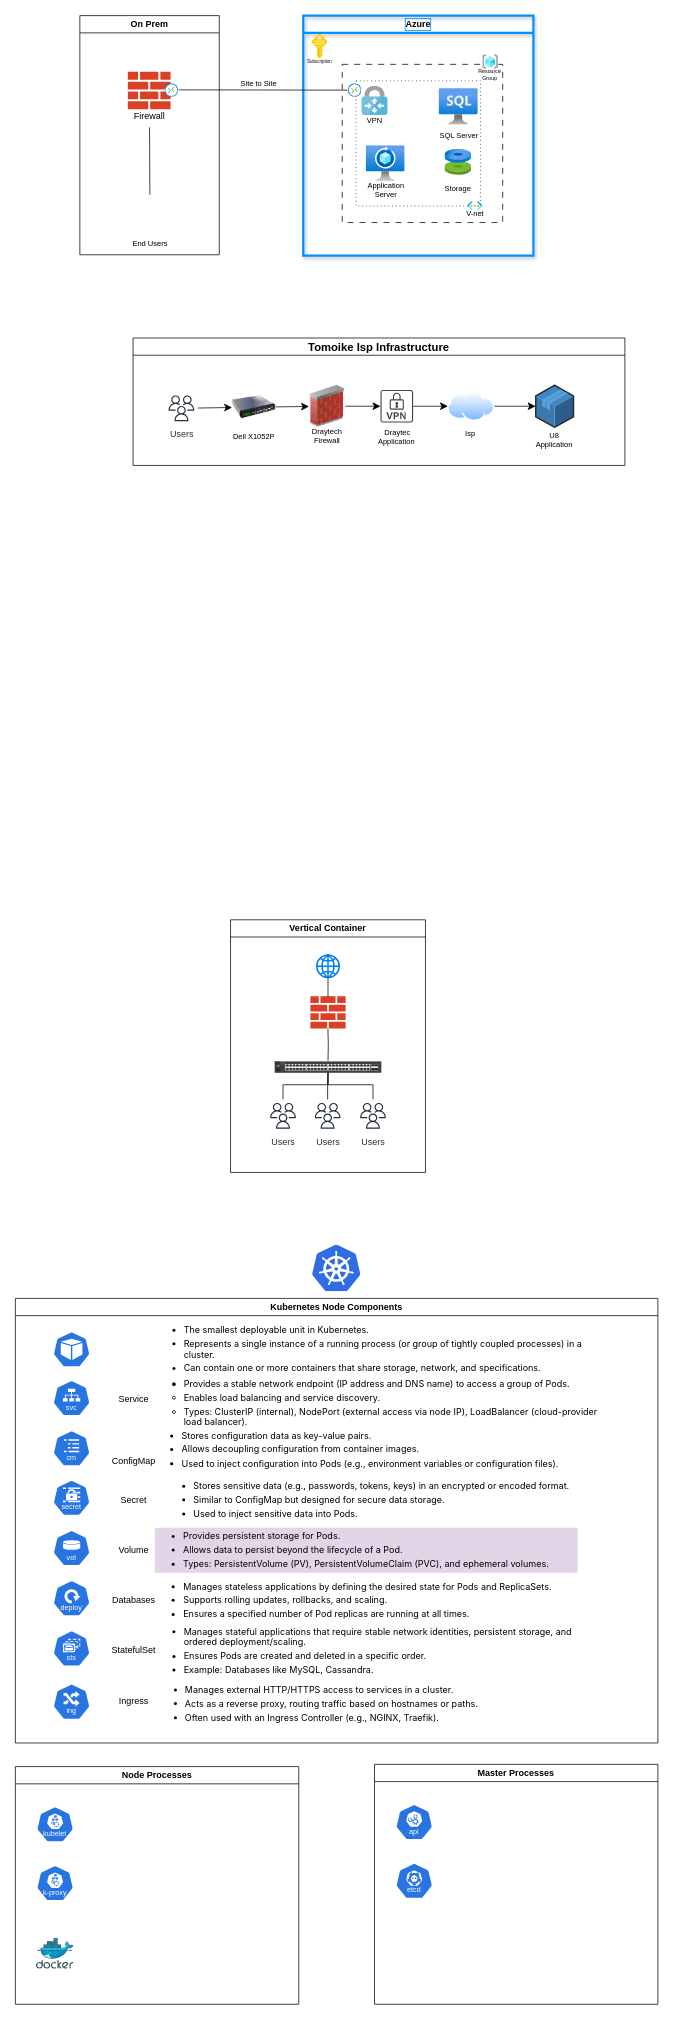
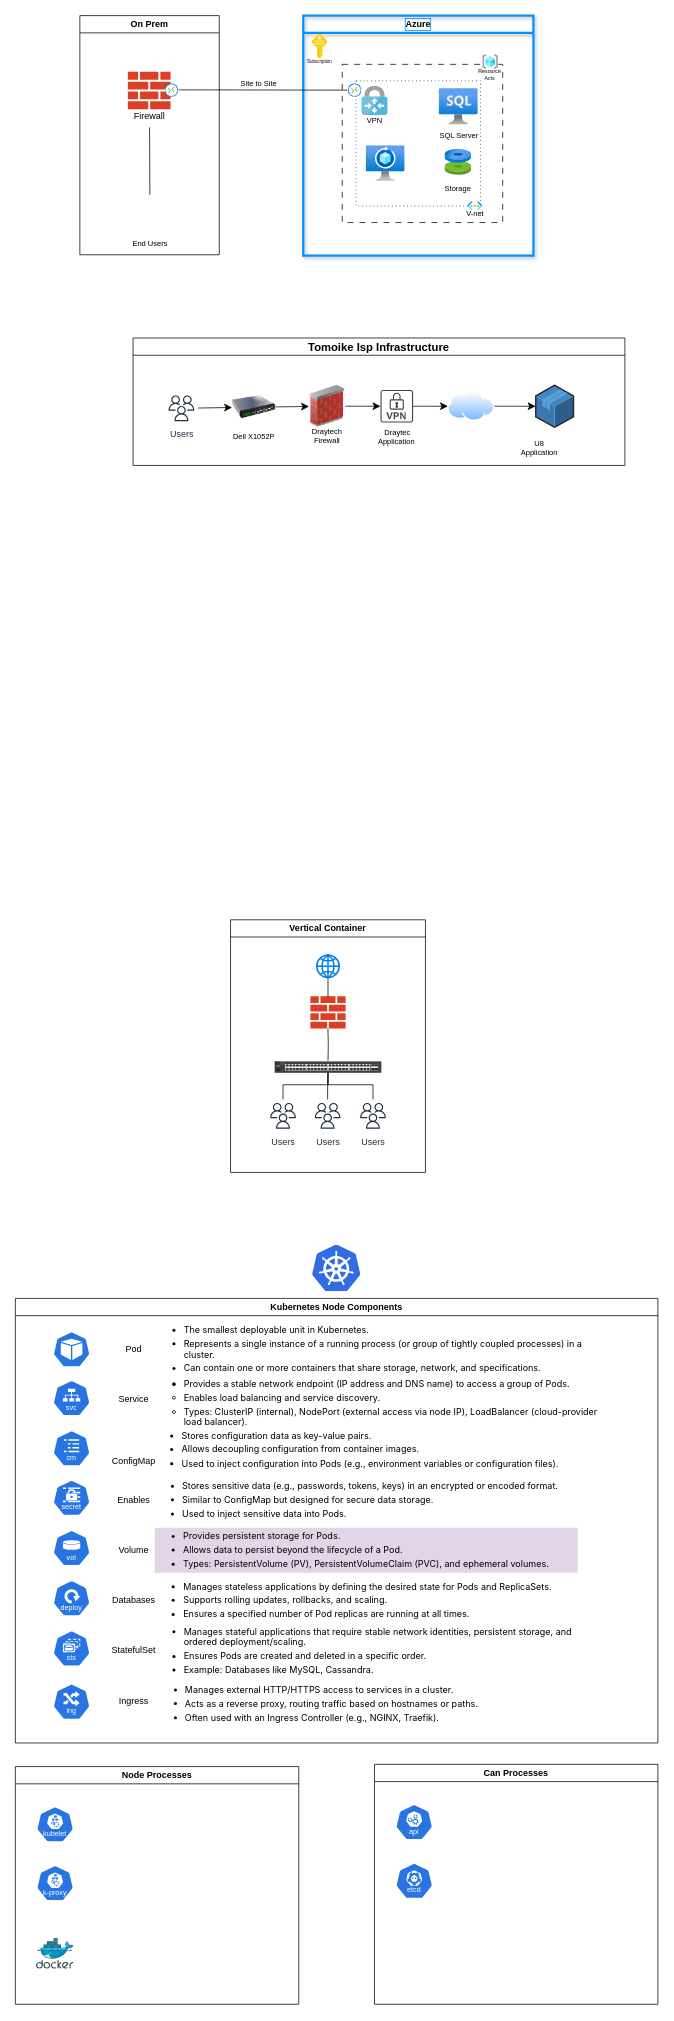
node "Resource Group": label "Resource Group" -> "Resource Acts"
node "Application Server": removed
node "Isp": removed
node "U8 Application": moved (555, 440) -> (540, 448)
node "Pod": added
node "Secret": label "Secret" -> "Enables"
node "Stores sensitive data (e.g., passwords, tokens, keys) in an encrypted or encoded format. Similar to ConfigMap but designed for secure data storage. Used to inject sensitive data into Pods.": moved (382, 1500) -> (371, 1500)
node "Master Processes": label "Master Processes" -> "Can Processes"
